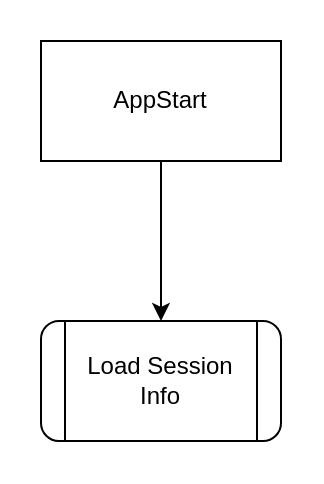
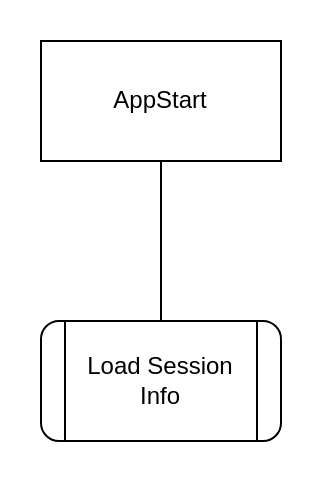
edge "AppStart" -> "Load Session Info": arrowhead classic -> none
